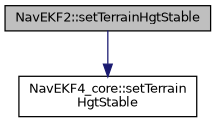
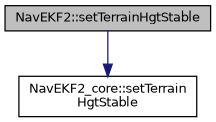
node "NavEKF4_core::setTerrain HgtStable": label "NavEKF4_core::setTerrain HgtStable" -> "NavEKF2_core::setTerrain HgtStable"
